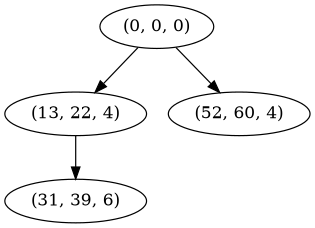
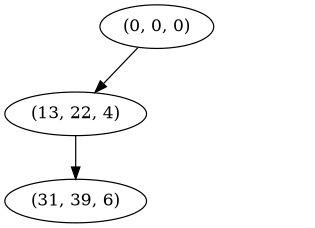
node "(52, 60, 4)": removed
